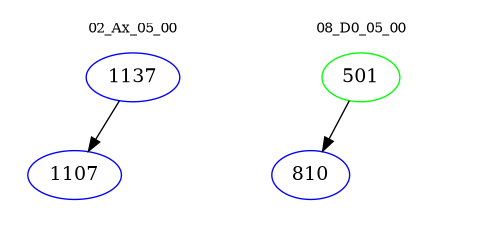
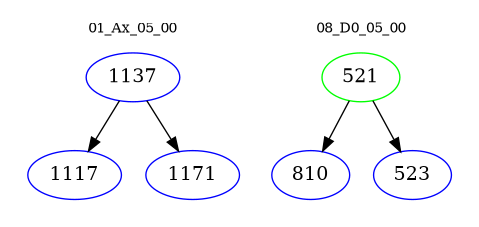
cluster "02_Ax_05_00": label "02_Ax_05_00" -> "01_Ax_05_00"
node "501": label "501" -> "521"
node "1107": label "1107" -> "1117"
node "1171": added
node "523": added
